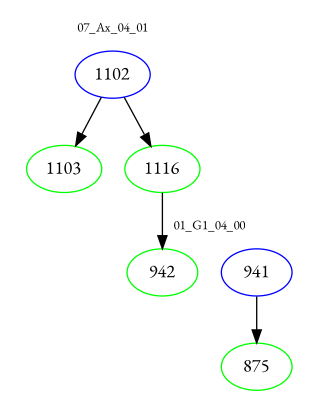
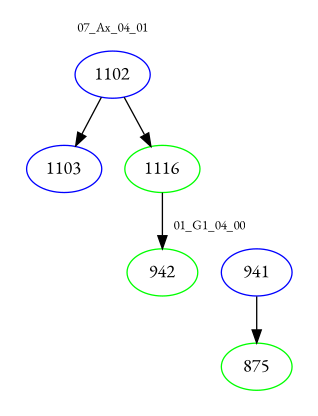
node "1103": color green -> blue
